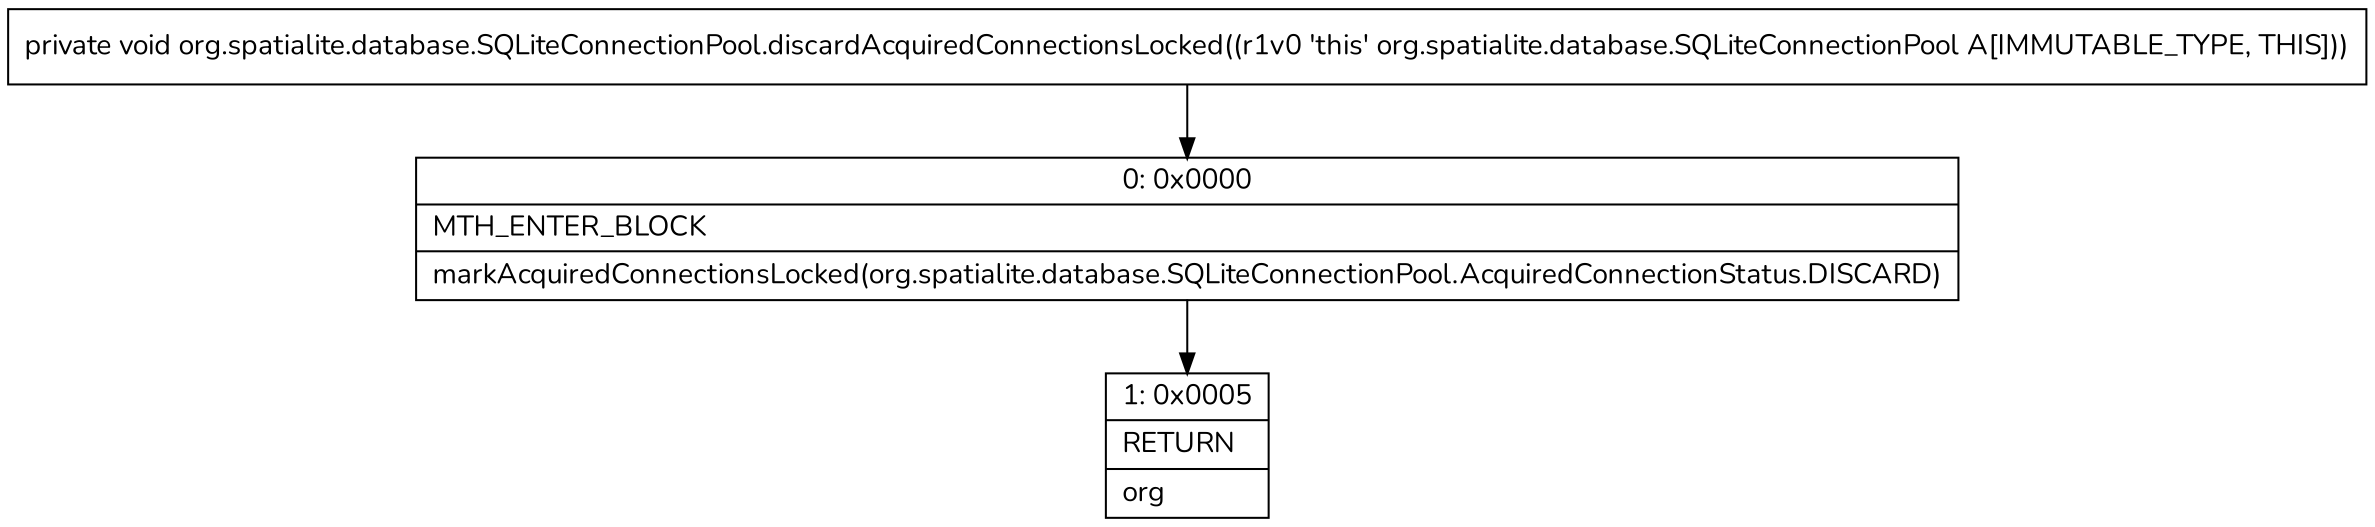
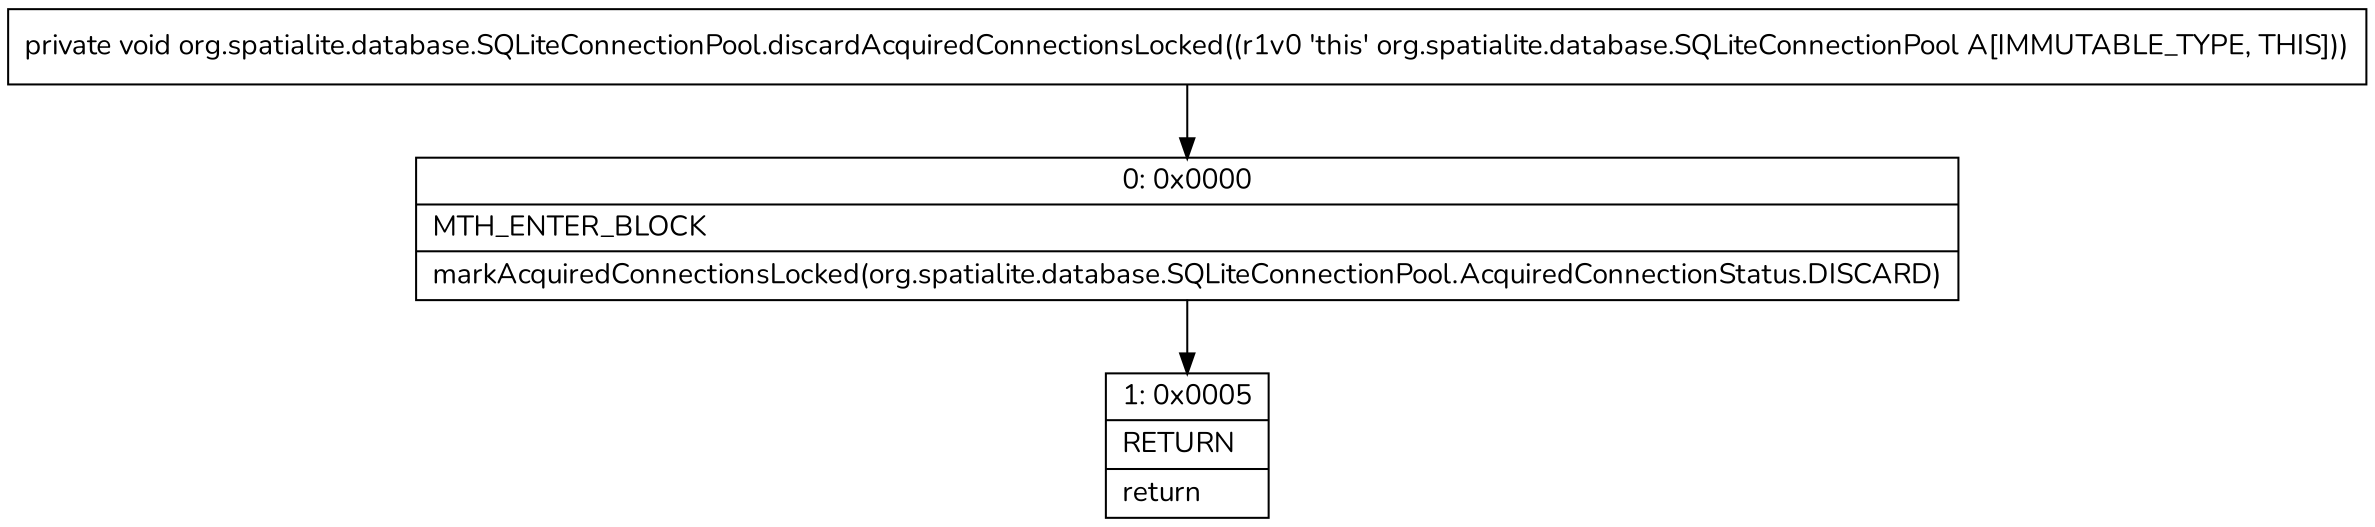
node "1: 0x0005": text "org" -> "return"
